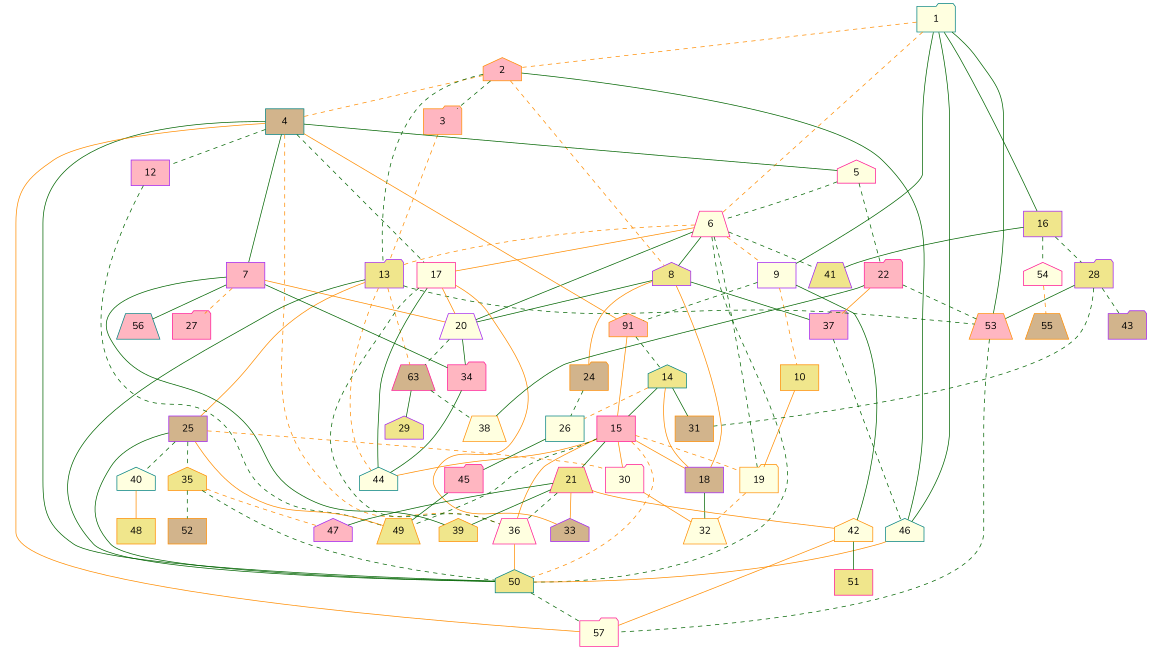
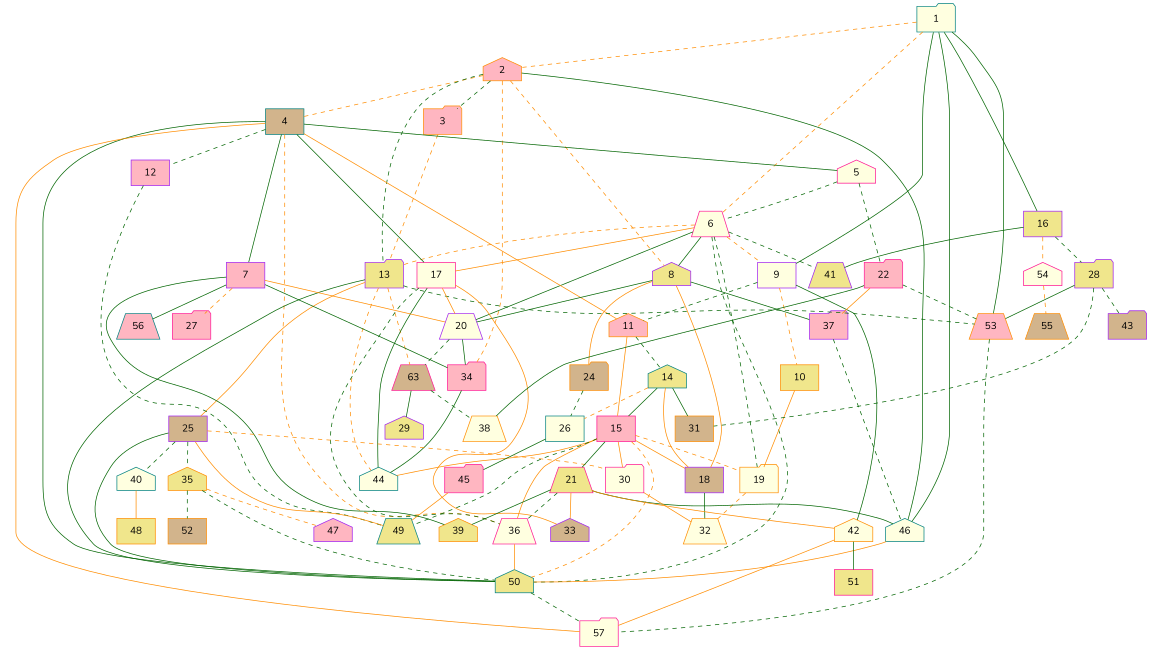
edge "4" -- "17": style dashed -> solid
edge "2" -- "34": added
edge "16" -- "54": color darkgreen -> darkorange
node "91": label "91" -> "11"
edge "21" -- "47": now "21" -- "46"
edge "45" -- "49": color darkgreen -> darkorange
node "49": color darkorange -> teal
